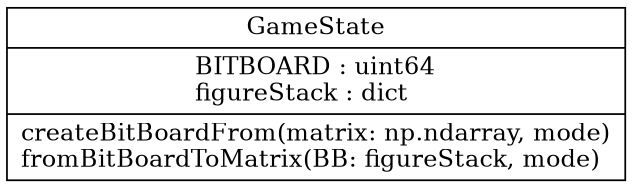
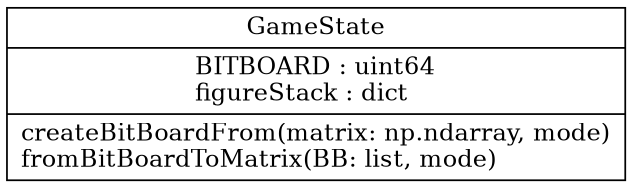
node "GameState": text "fromBitBoardToMatrix(BB: figureStack, mode)" -> "fromBitBoardToMatrix(BB: list, mode)"
